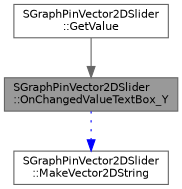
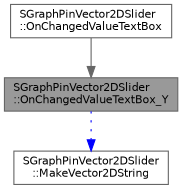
node "SGraphPinVector2DSlider ::GetValue": label "SGraphPinVector2DSlider ::GetValue" -> "SGraphPinVector2DSlider ::OnChangedValueTextBox"
